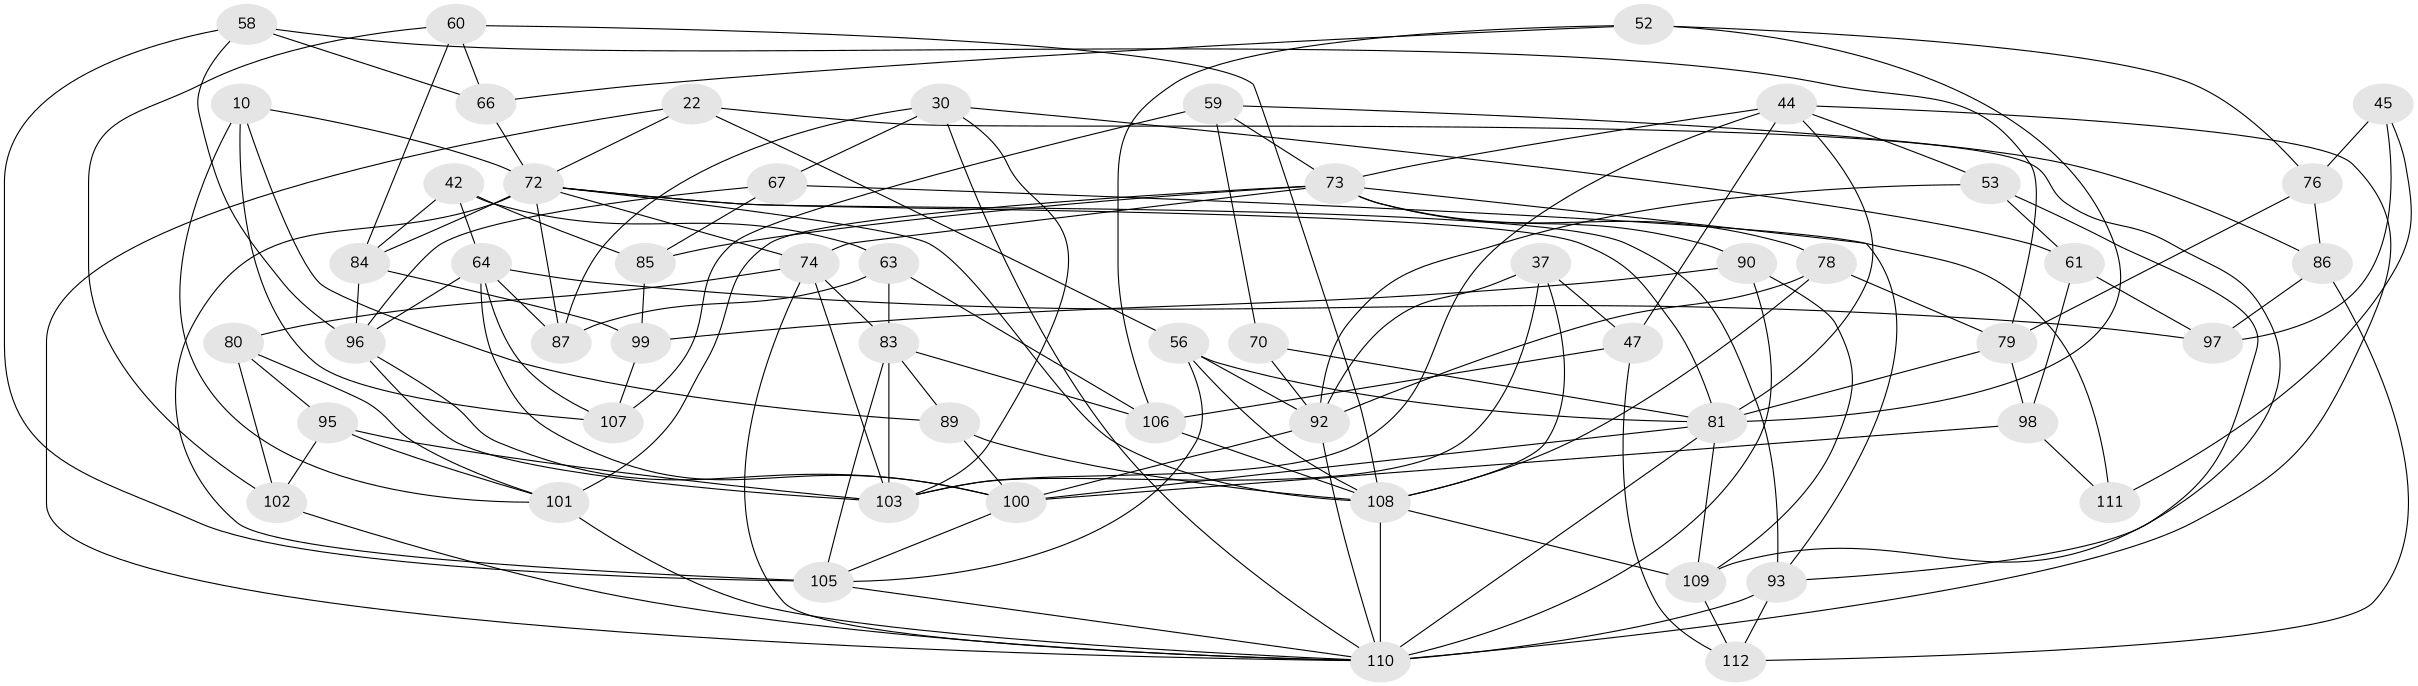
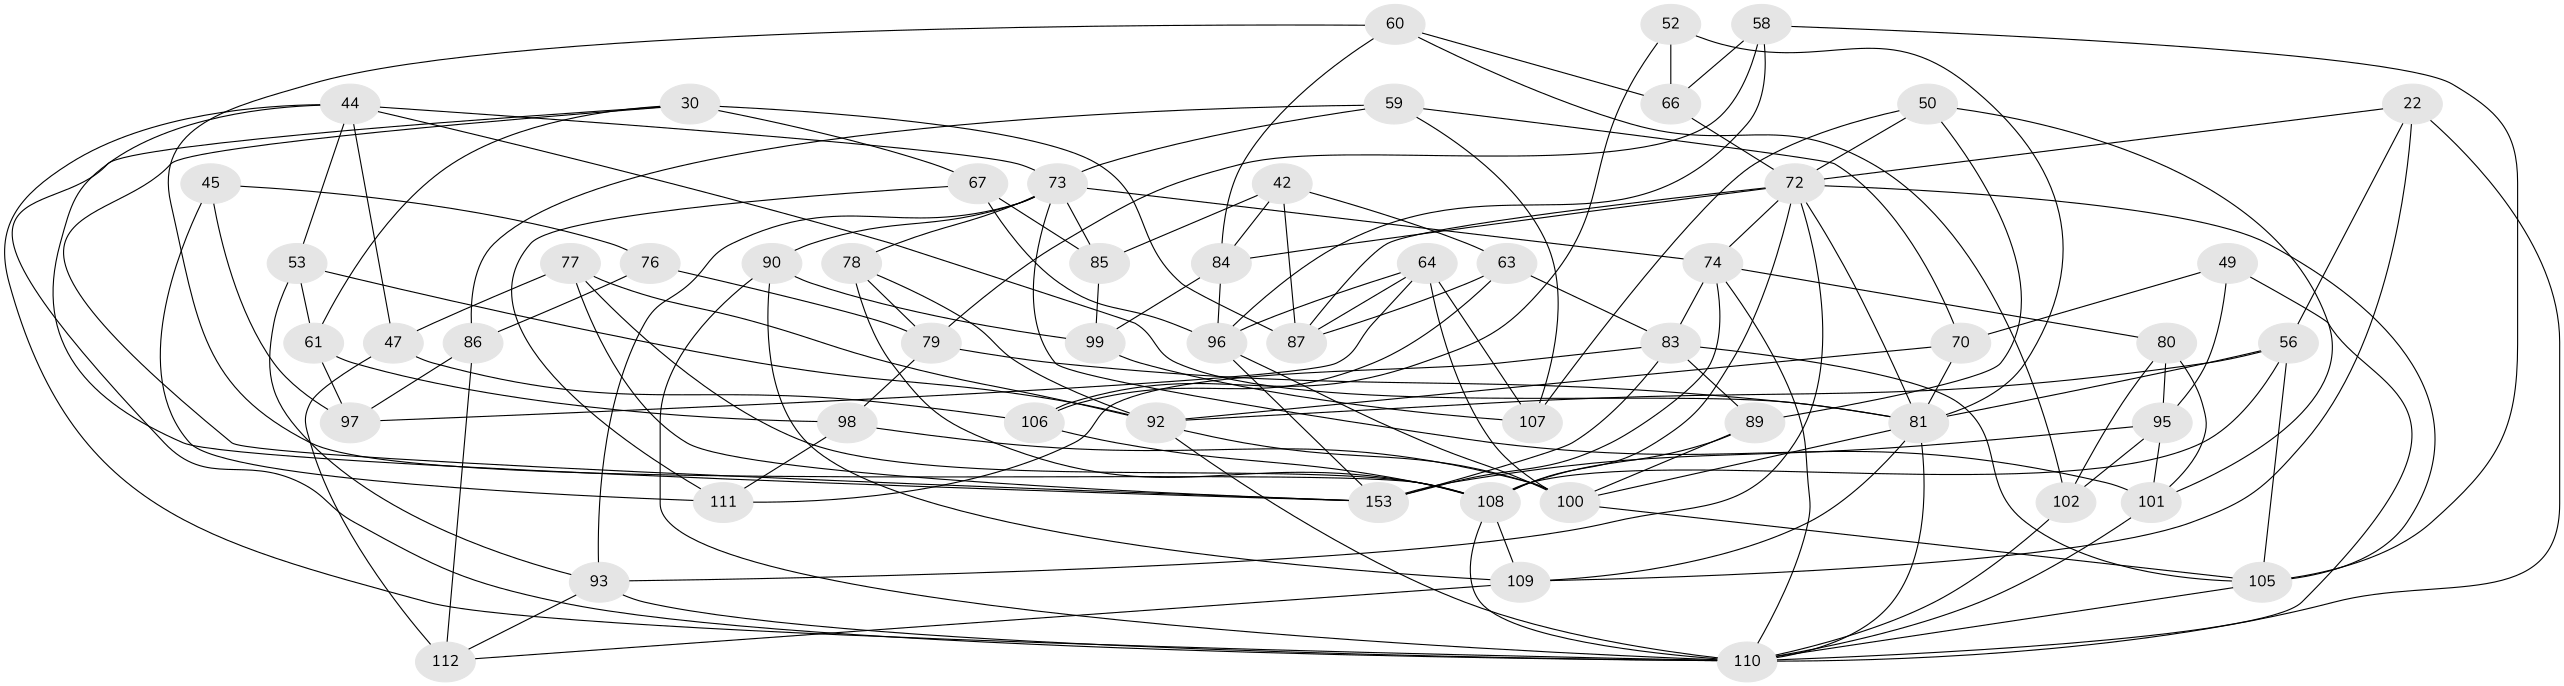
edge "52" -- "76": removed
node "10": label "10" -> "50"
edge "42" -- "64": now "42" -- "87"
node "37": label "37" -> "77"
node "49": added
edge "83" -- "106": now "83" -- "111"
node "103": label "103" -> "153"
